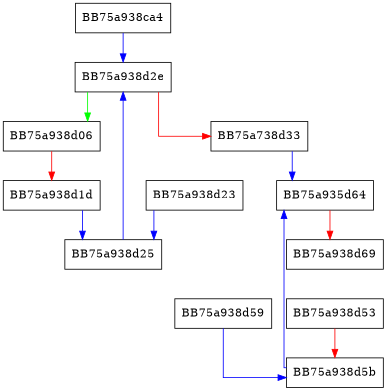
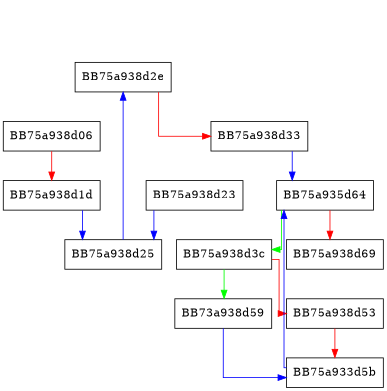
node "BB75a938ca4": removed
edge "BB75a938d2e" -> "BB75a938d06": removed
node "BB75a738d33": label "BB75a738d33" -> "BB75a938d33"
node "BB75a938d3c": added
node "BB75a938d59": label "BB75a938d59" -> "BB73a938d59"
node "BB75a938d5b": label "BB75a938d5b" -> "BB75a933d5b"
